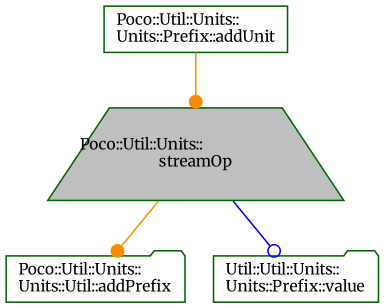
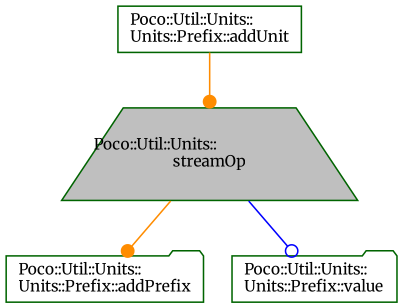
node "Poco::Util::Units:: Units::Util::addPrefix": label "Poco::Util::Units:: Units::Util::addPrefix" -> "Poco::Util::Units:: Units::Prefix::addPrefix"
node "Util::Util::Units:: Units::Prefix::value": label "Util::Util::Units:: Units::Prefix::value" -> "Poco::Util::Units:: Units::Prefix::value"
